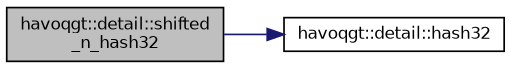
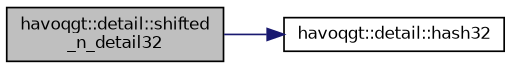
node "havoqgt::detail::shifted _n_hash32": label "havoqgt::detail::shifted _n_hash32" -> "havoqgt::detail::shifted _n_detail32"
